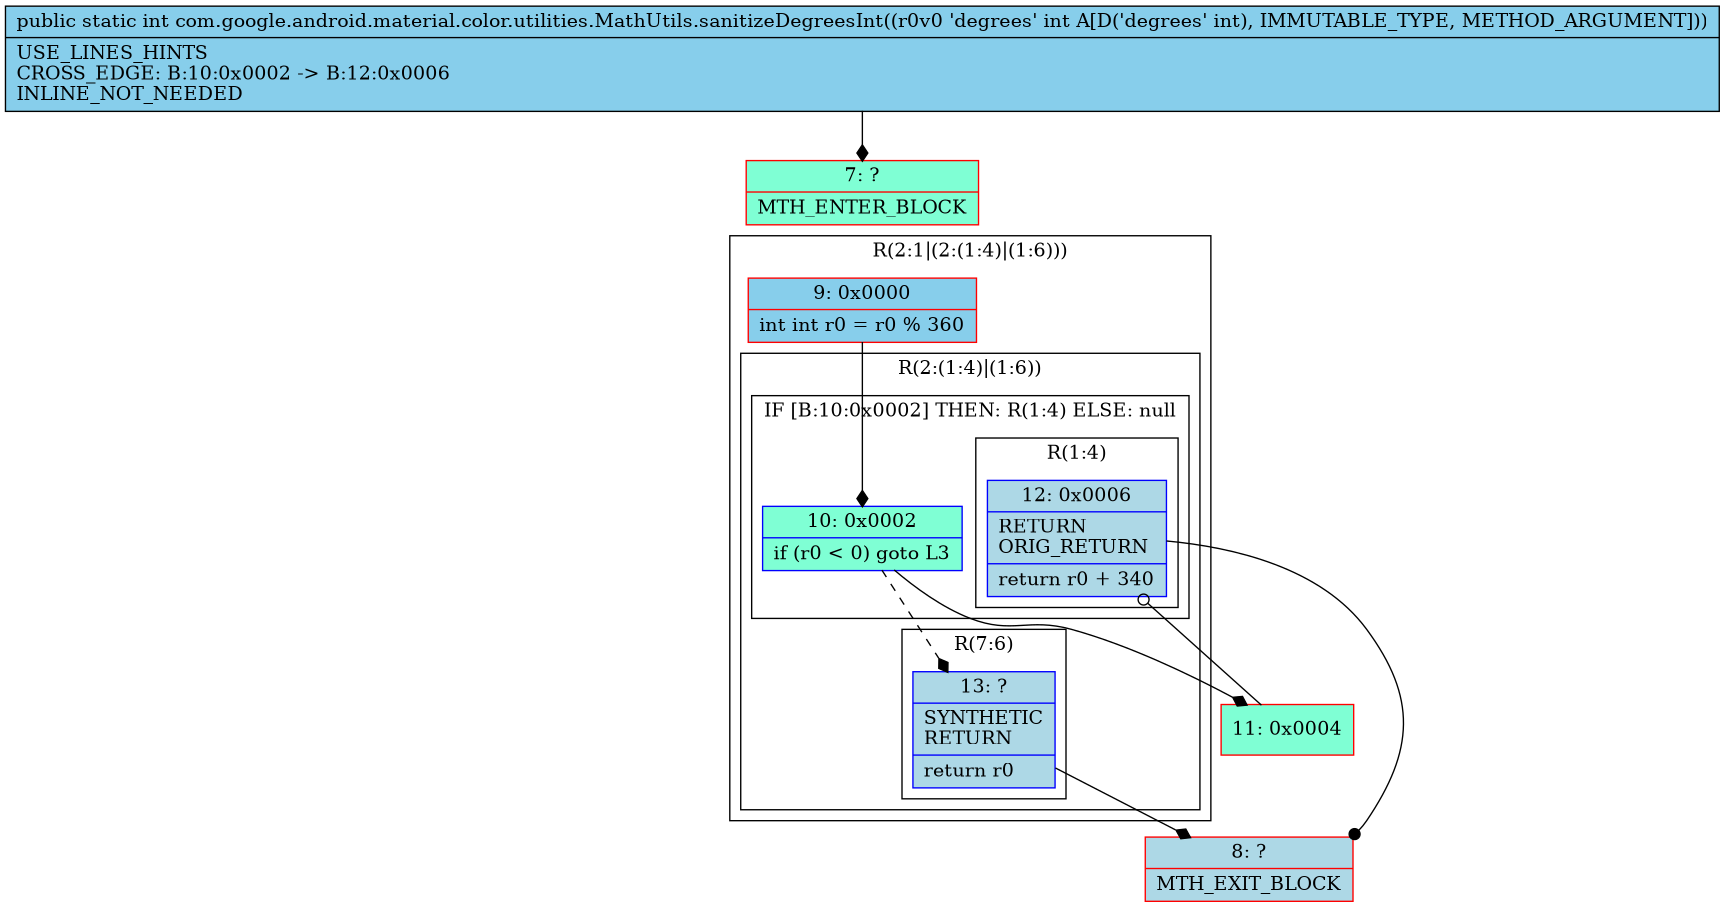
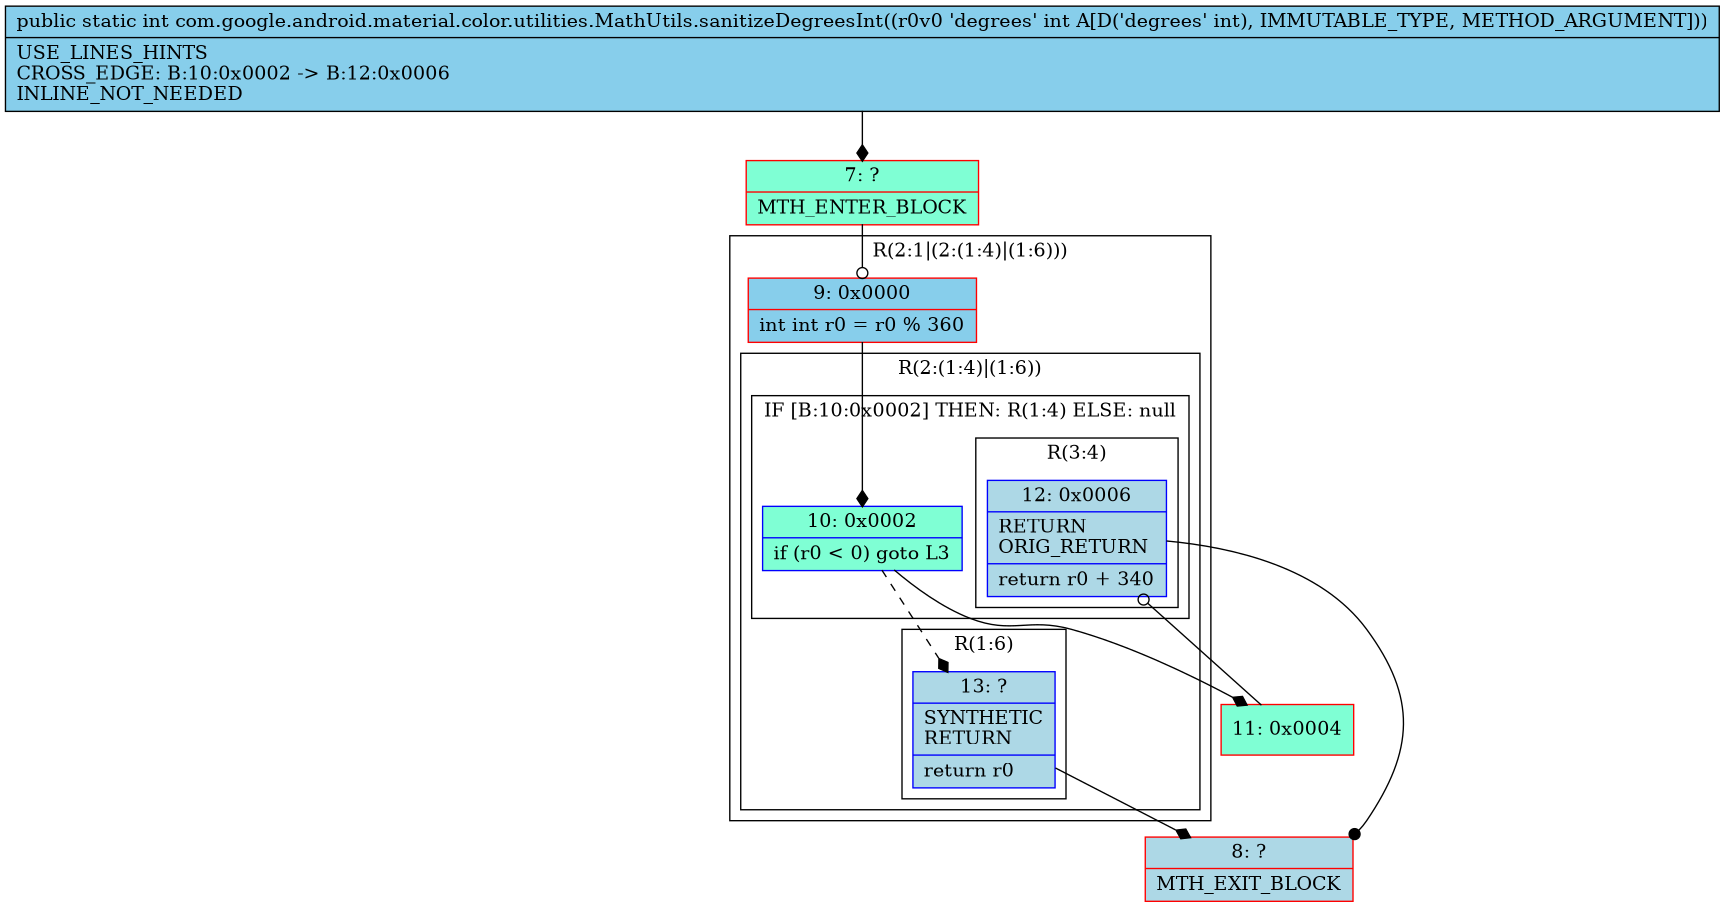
edge "7: ?" -> "9: 0x0000": added
cluster "R(1:4)": label "R(1:4)" -> "R(3:4)"
cluster "R(7:6)": label "R(7:6)" -> "R(1:6)"
